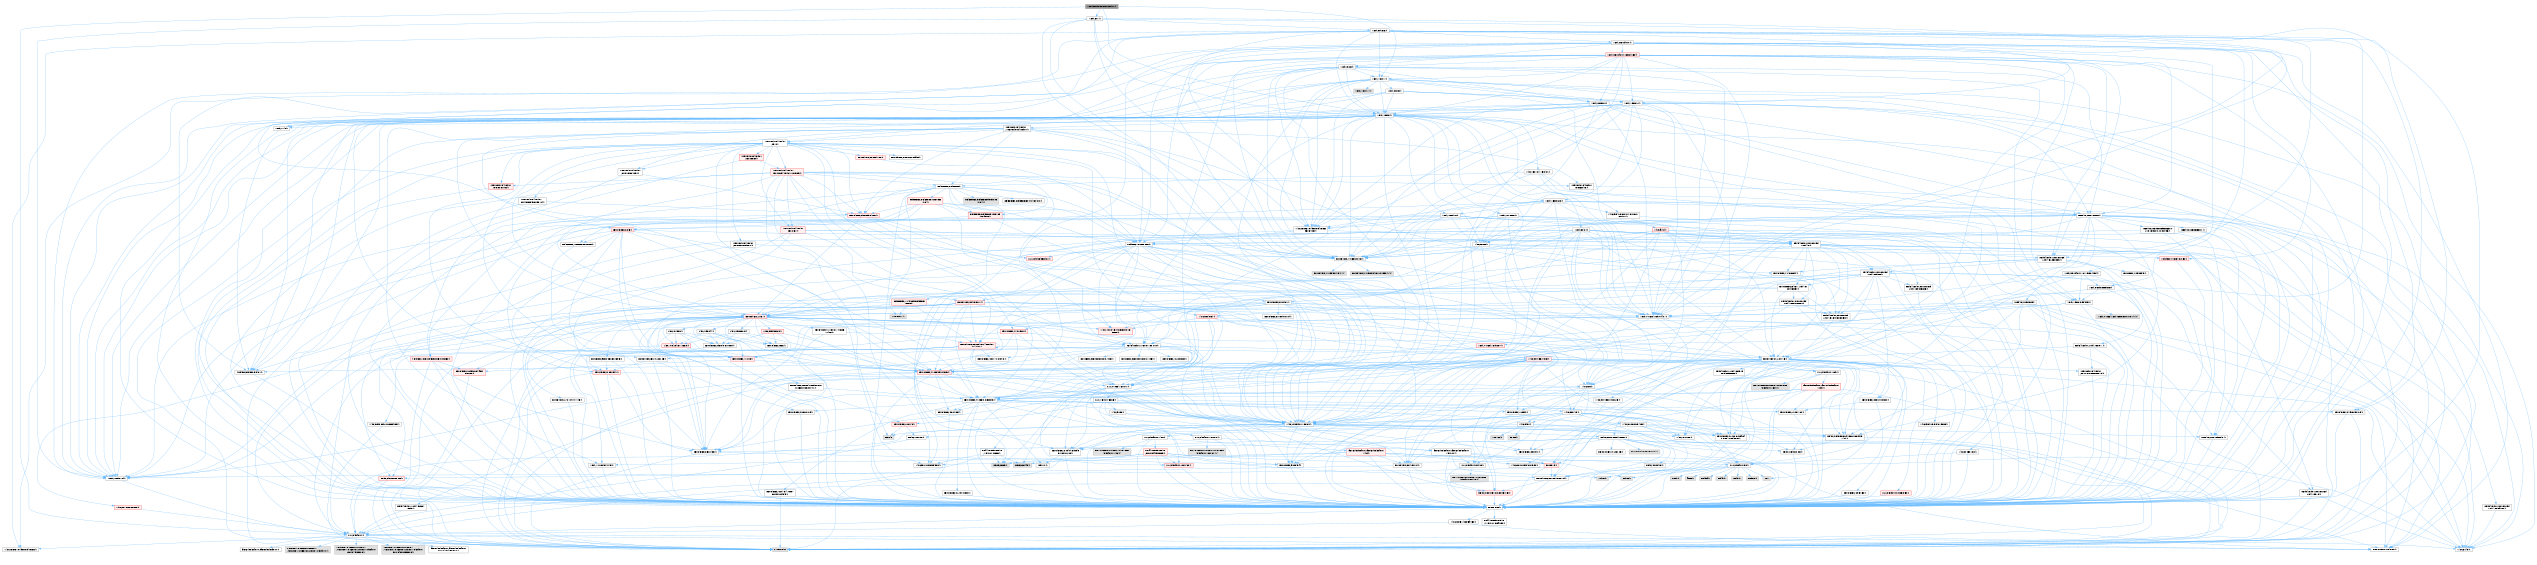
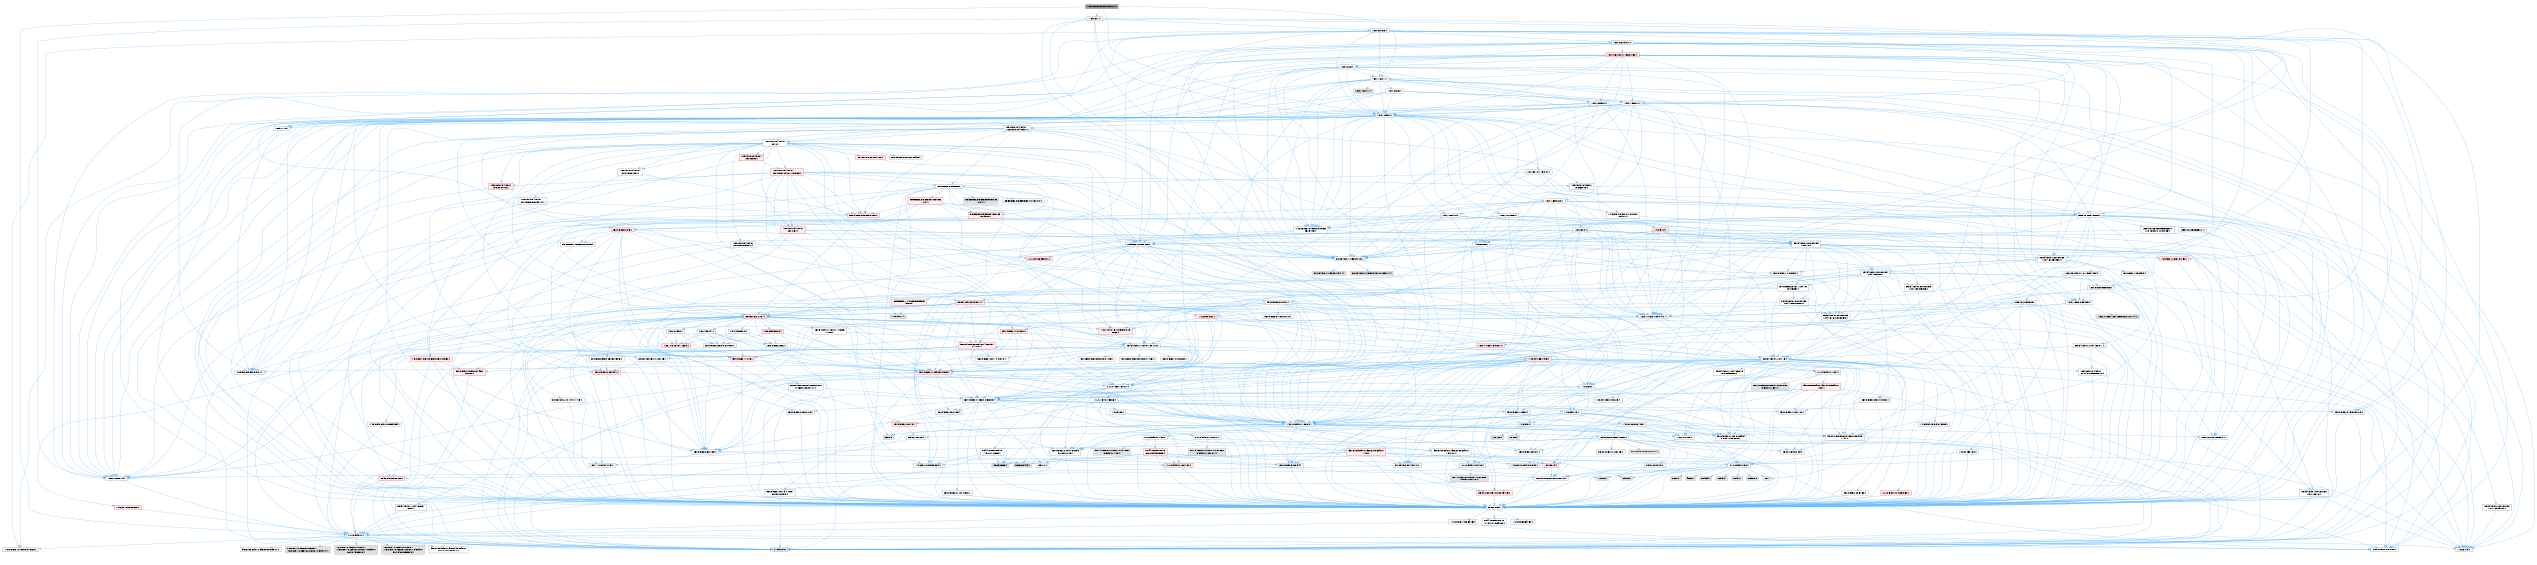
node "Misc/CoreDefines.h": added
